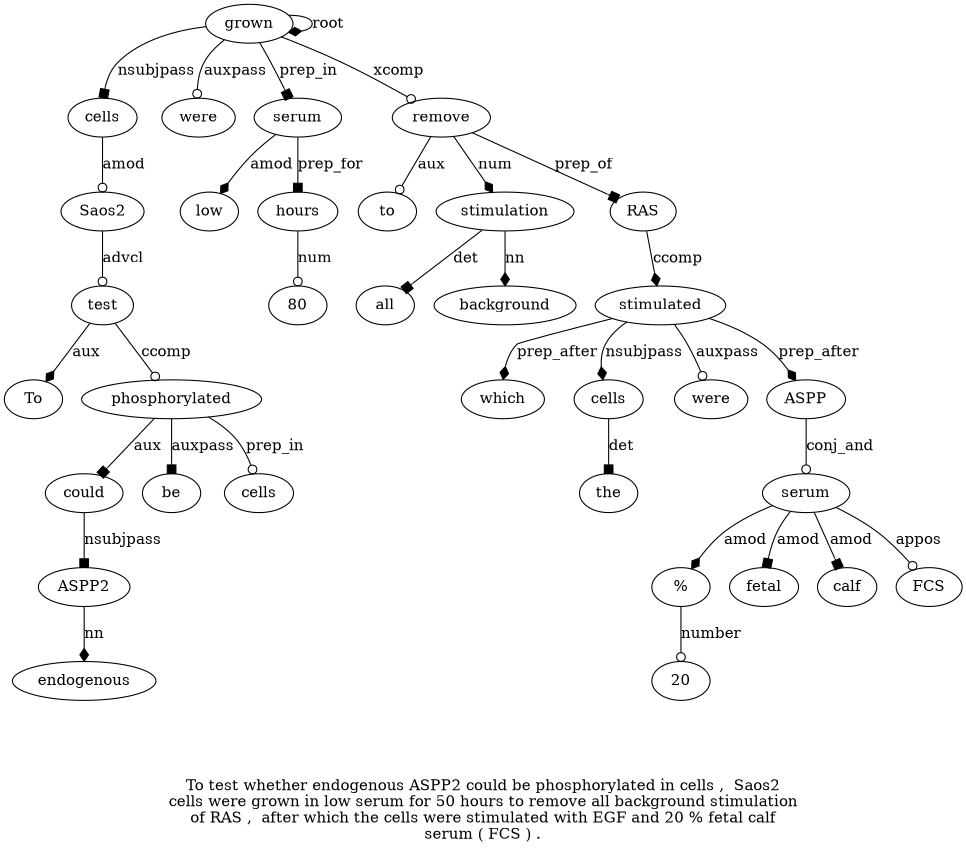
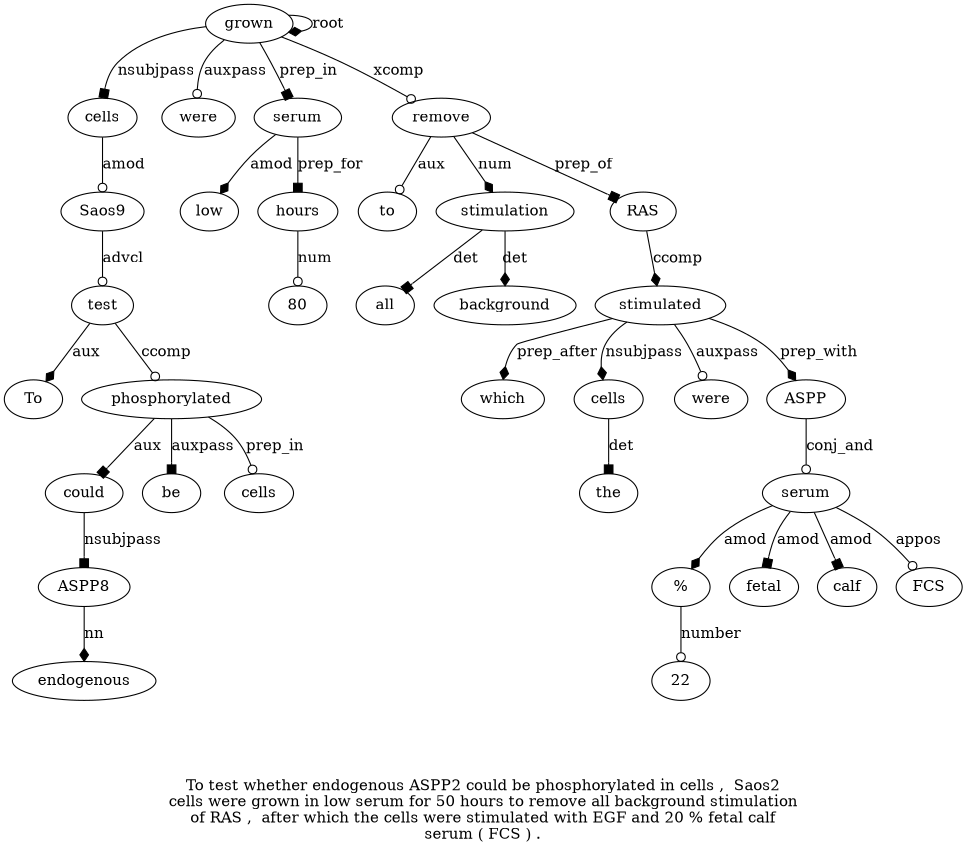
node "Saos2": label "Saos2" -> "Saos9"
edge "stimulation" -> "background": label "nn" -> "det"
edge "stimulated" -> "ASPP": label "prep_after" -> "prep_with"
node "ASPP2": label "ASPP2" -> "ASPP8"
node "20": label "20" -> "22"
